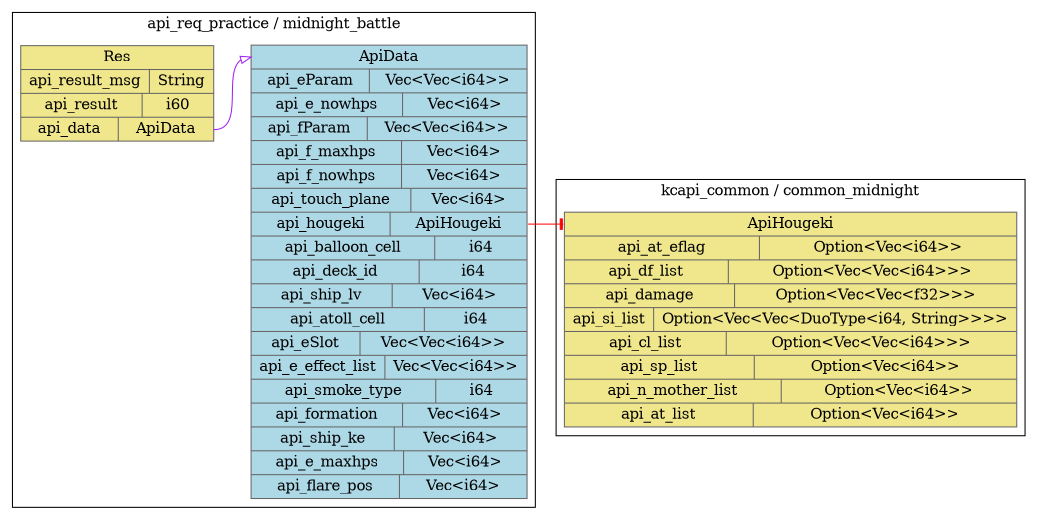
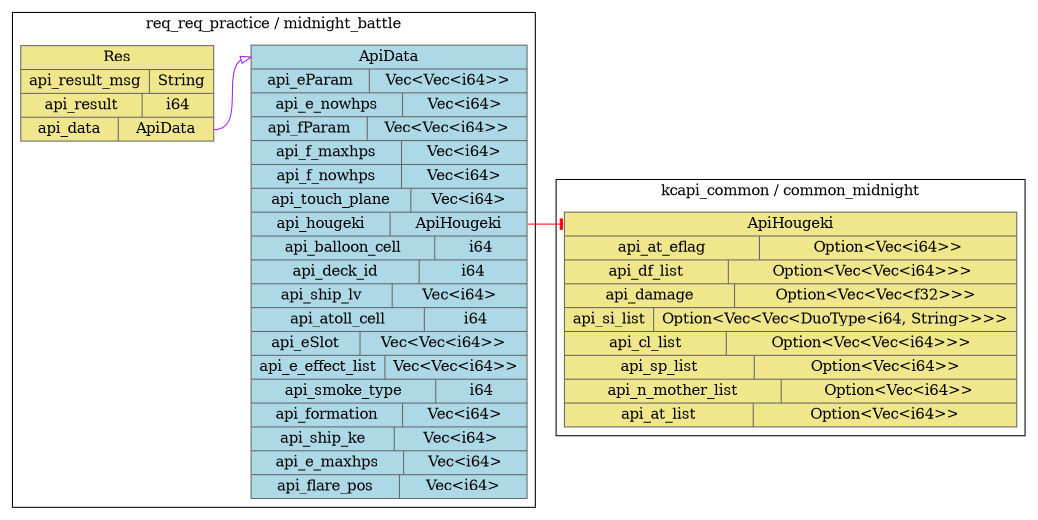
cluster "api_req_practice / midnight_battle": label "api_req_practice / midnight_battle" -> "req_req_practice / midnight_battle"
node "Res": text "i60" -> "i64"
